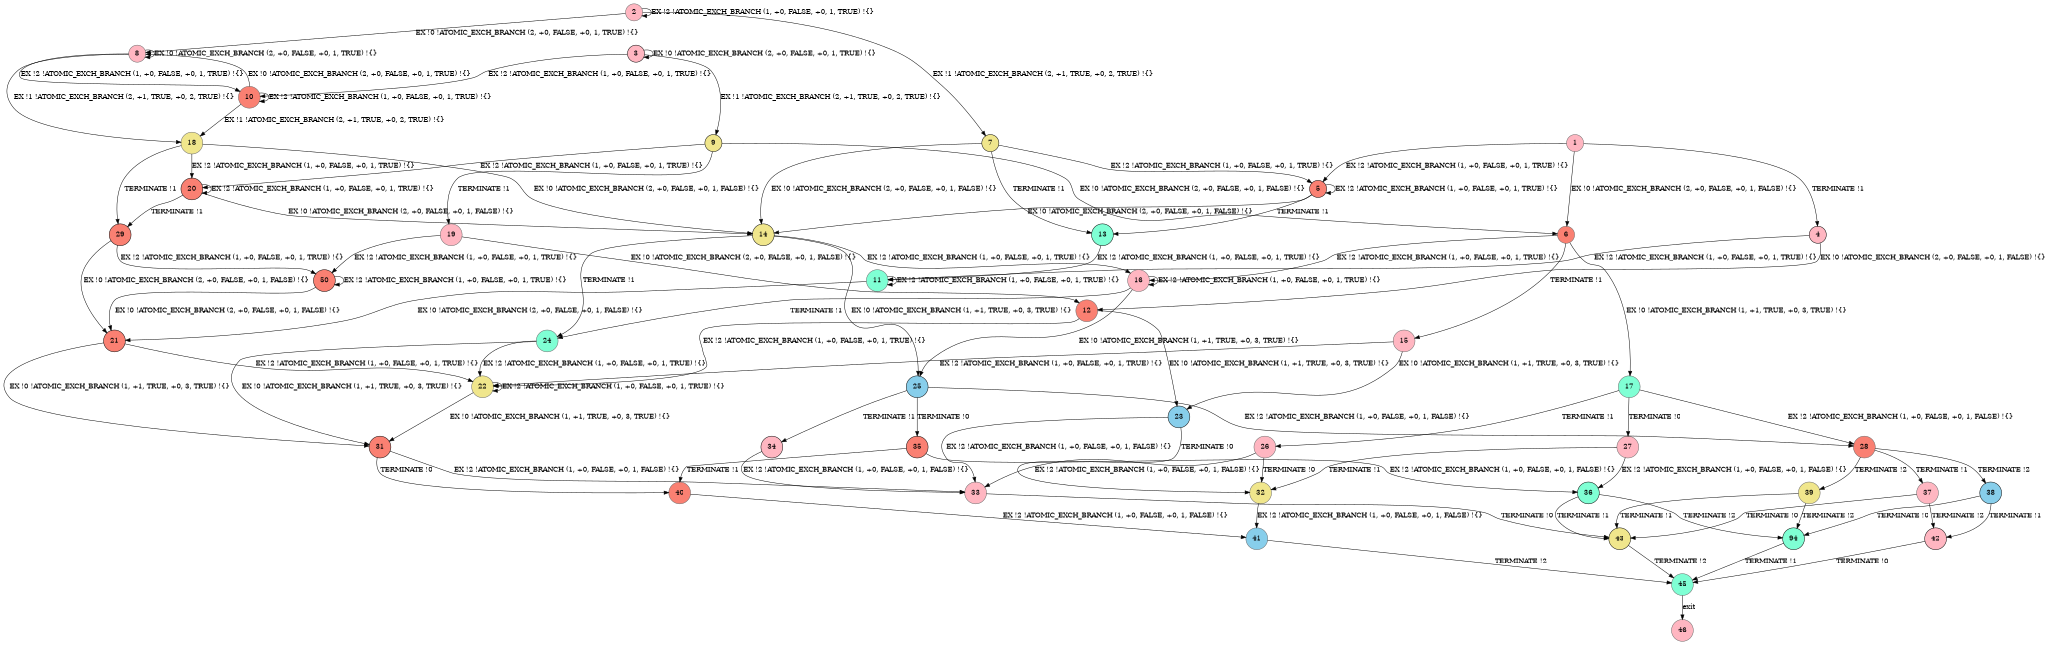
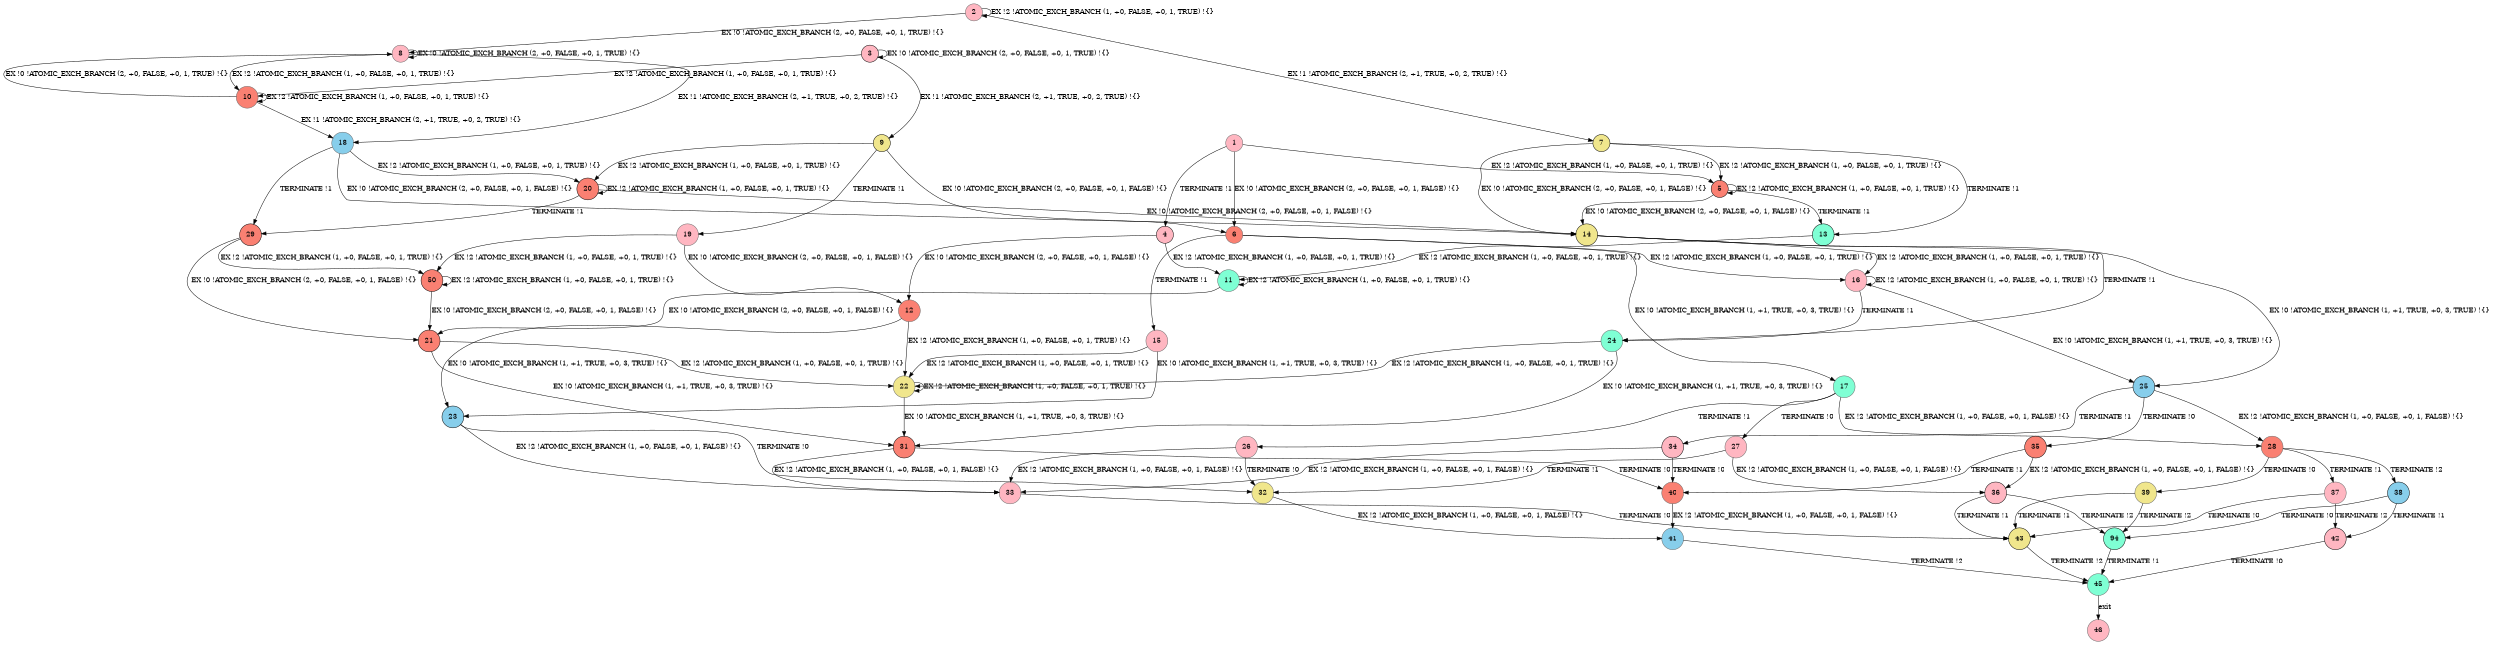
node "18": fillcolor khaki -> skyblue
edge "34" -> "40": added, label "TERMINATE !0"
edge "28" -> "39": label "TERMINATE !2" -> "TERMINATE !0"
node "36": fillcolor aquamarine -> lightpink
